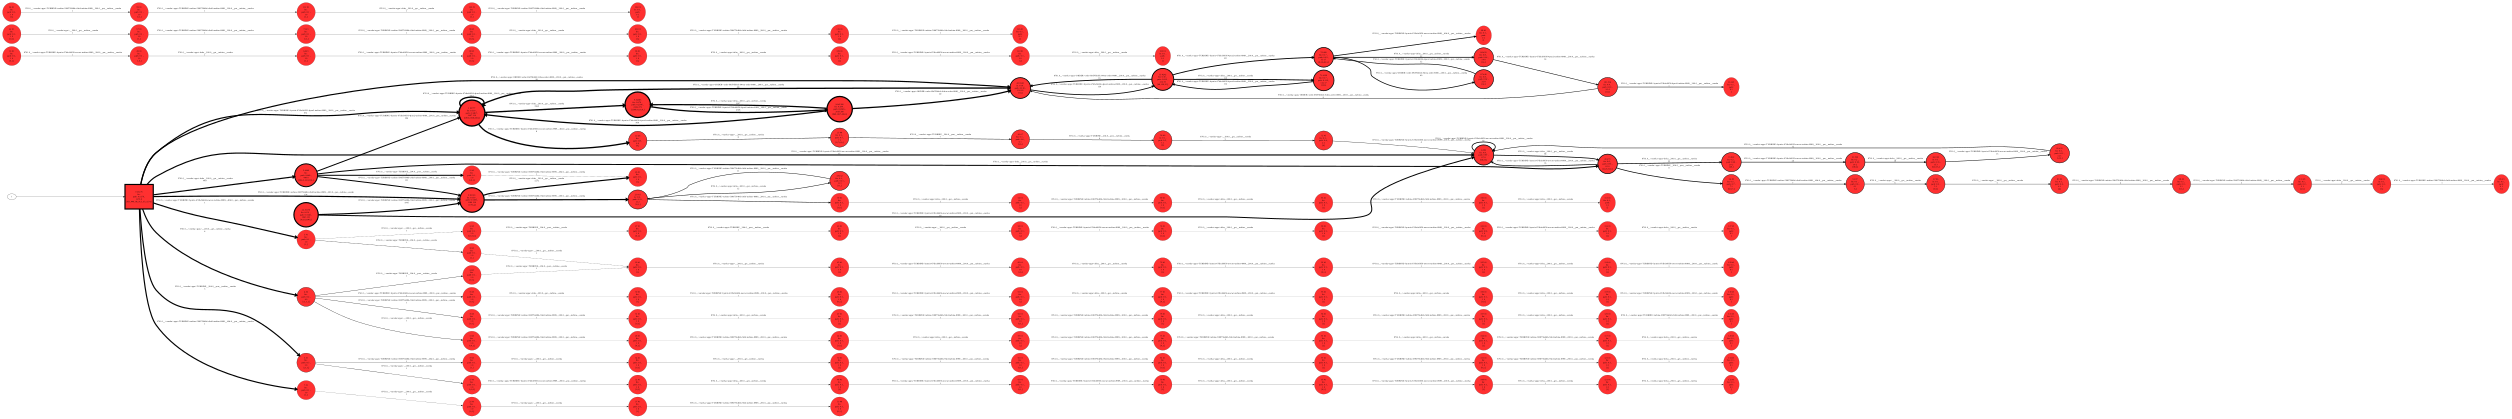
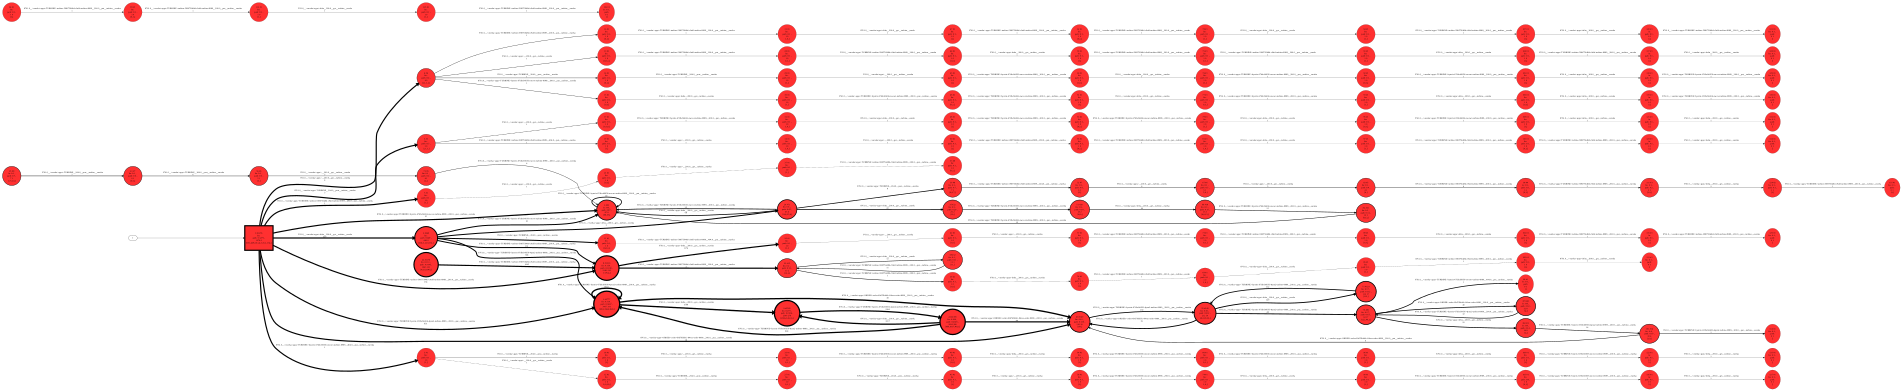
node "10 #8 fin: path: 0:8 , 8 0 [8,]": removed
edge "22 #1176 fin: 0:131 , path: 0:1045 , 1045 131 [0,0,0,1045,]" -> "6 #95 fin: 0:8 , path: 0:87 , 87 8 [68,19,]": now "2 #449 fin: path: 0:449 , 449 0 [304,3,1,10,131,]" -> "6 #95 fin: 0:8 , path: 0:87 , 87 8 [68,19,]"
edge "26 #1 fin: path: 0:1 , 1 0 [1,]" -> "42 #1 fin: path: 0:1 , 1 0 [1,0,]": added, label "8761.0__>eureka>apps>__200.0__get__turbine__eureka 1"
edge "18 #1 fin: path: 0:1 , 1 0 [1,]" -> "29 #1 fin: path: 0:1 , 1 0 [1,]": now "18 #1 fin: path: 0:1 , 1 0 [1,]" -> "33 #1 fin: path: 0:1 , 1 0 [0,1,]"
